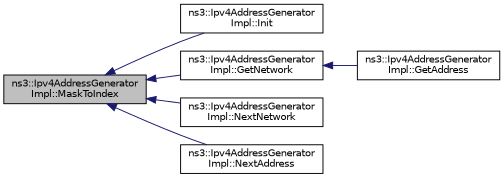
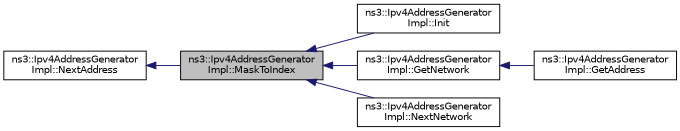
edge "ns3::Ipv4AddressGenerator Impl::NextAddress" -> "ns3::Ipv4AddressGenerator Impl::MaskToIndex": reversed
